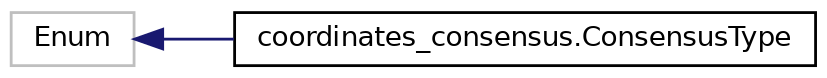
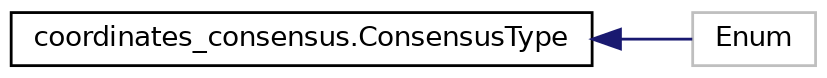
edge "coordinates_consensus.ConsensusType" -> "Enum": reversed
